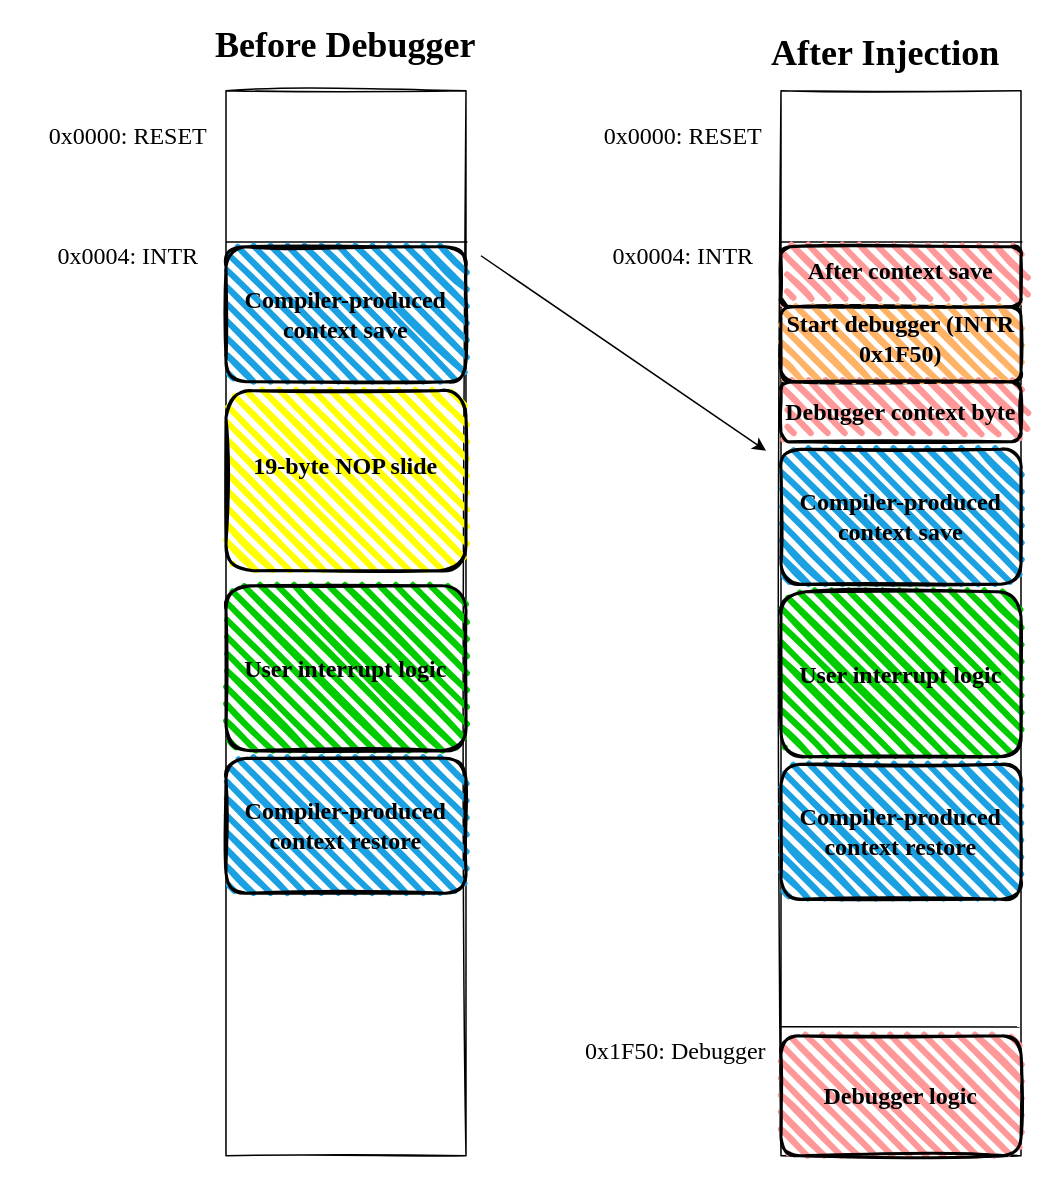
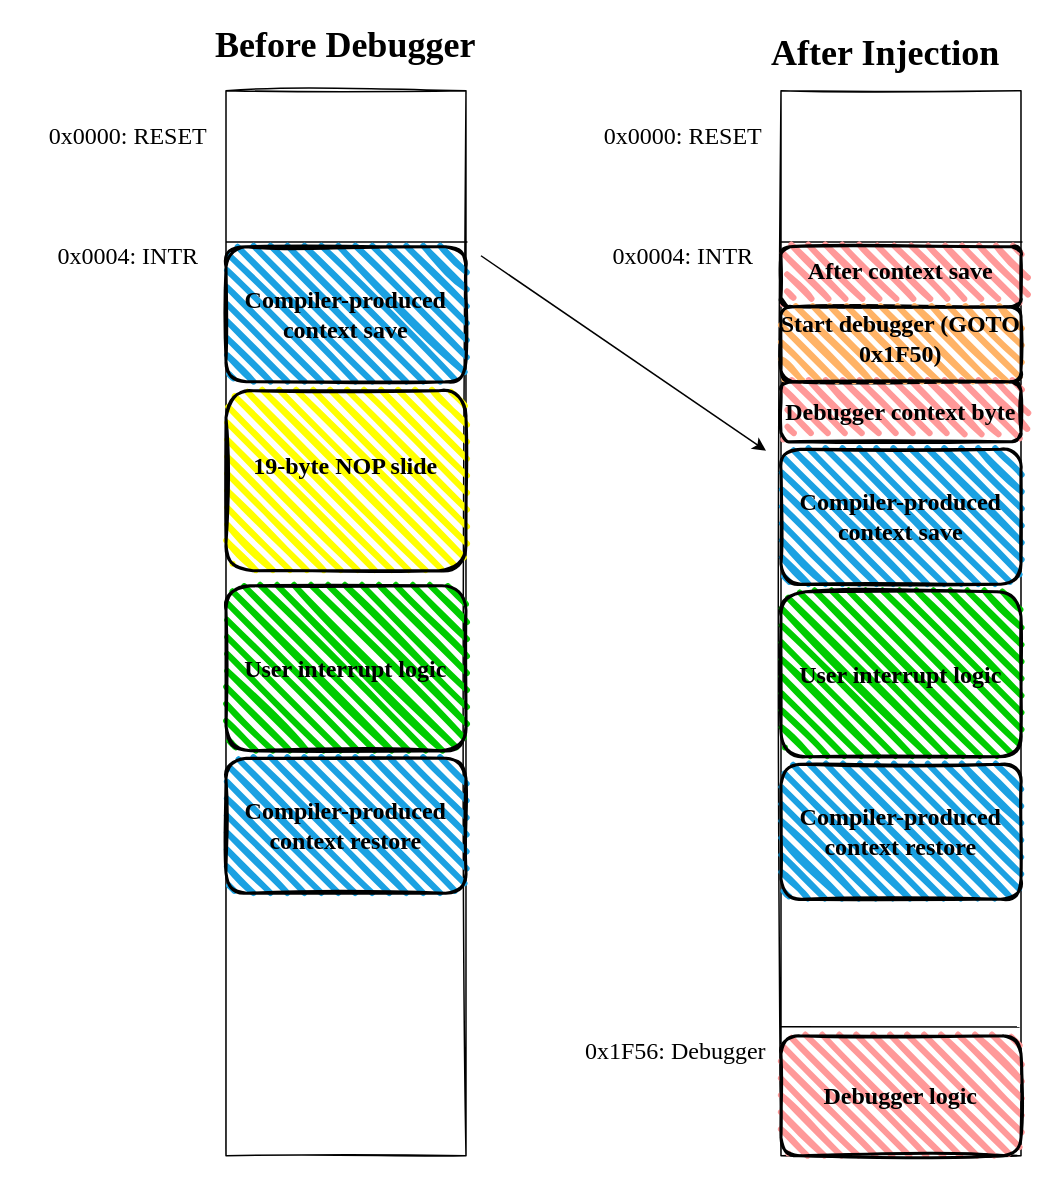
node "Start debugger (INTR 0x1F50)": label "Start debugger (INTR 0x1F50)" -> "Start debugger (GOTO 0x1F50)"
node "0x1F50: Debugger": label "0x1F50: Debugger" -> "0x1F56: Debugger"
